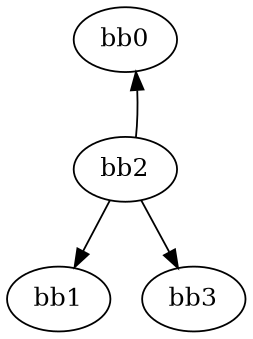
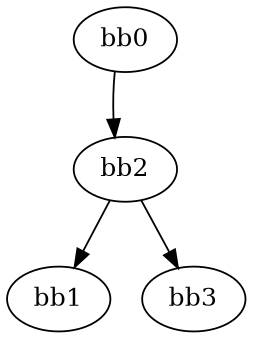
edge "bb2" -> "bb0": reversed
